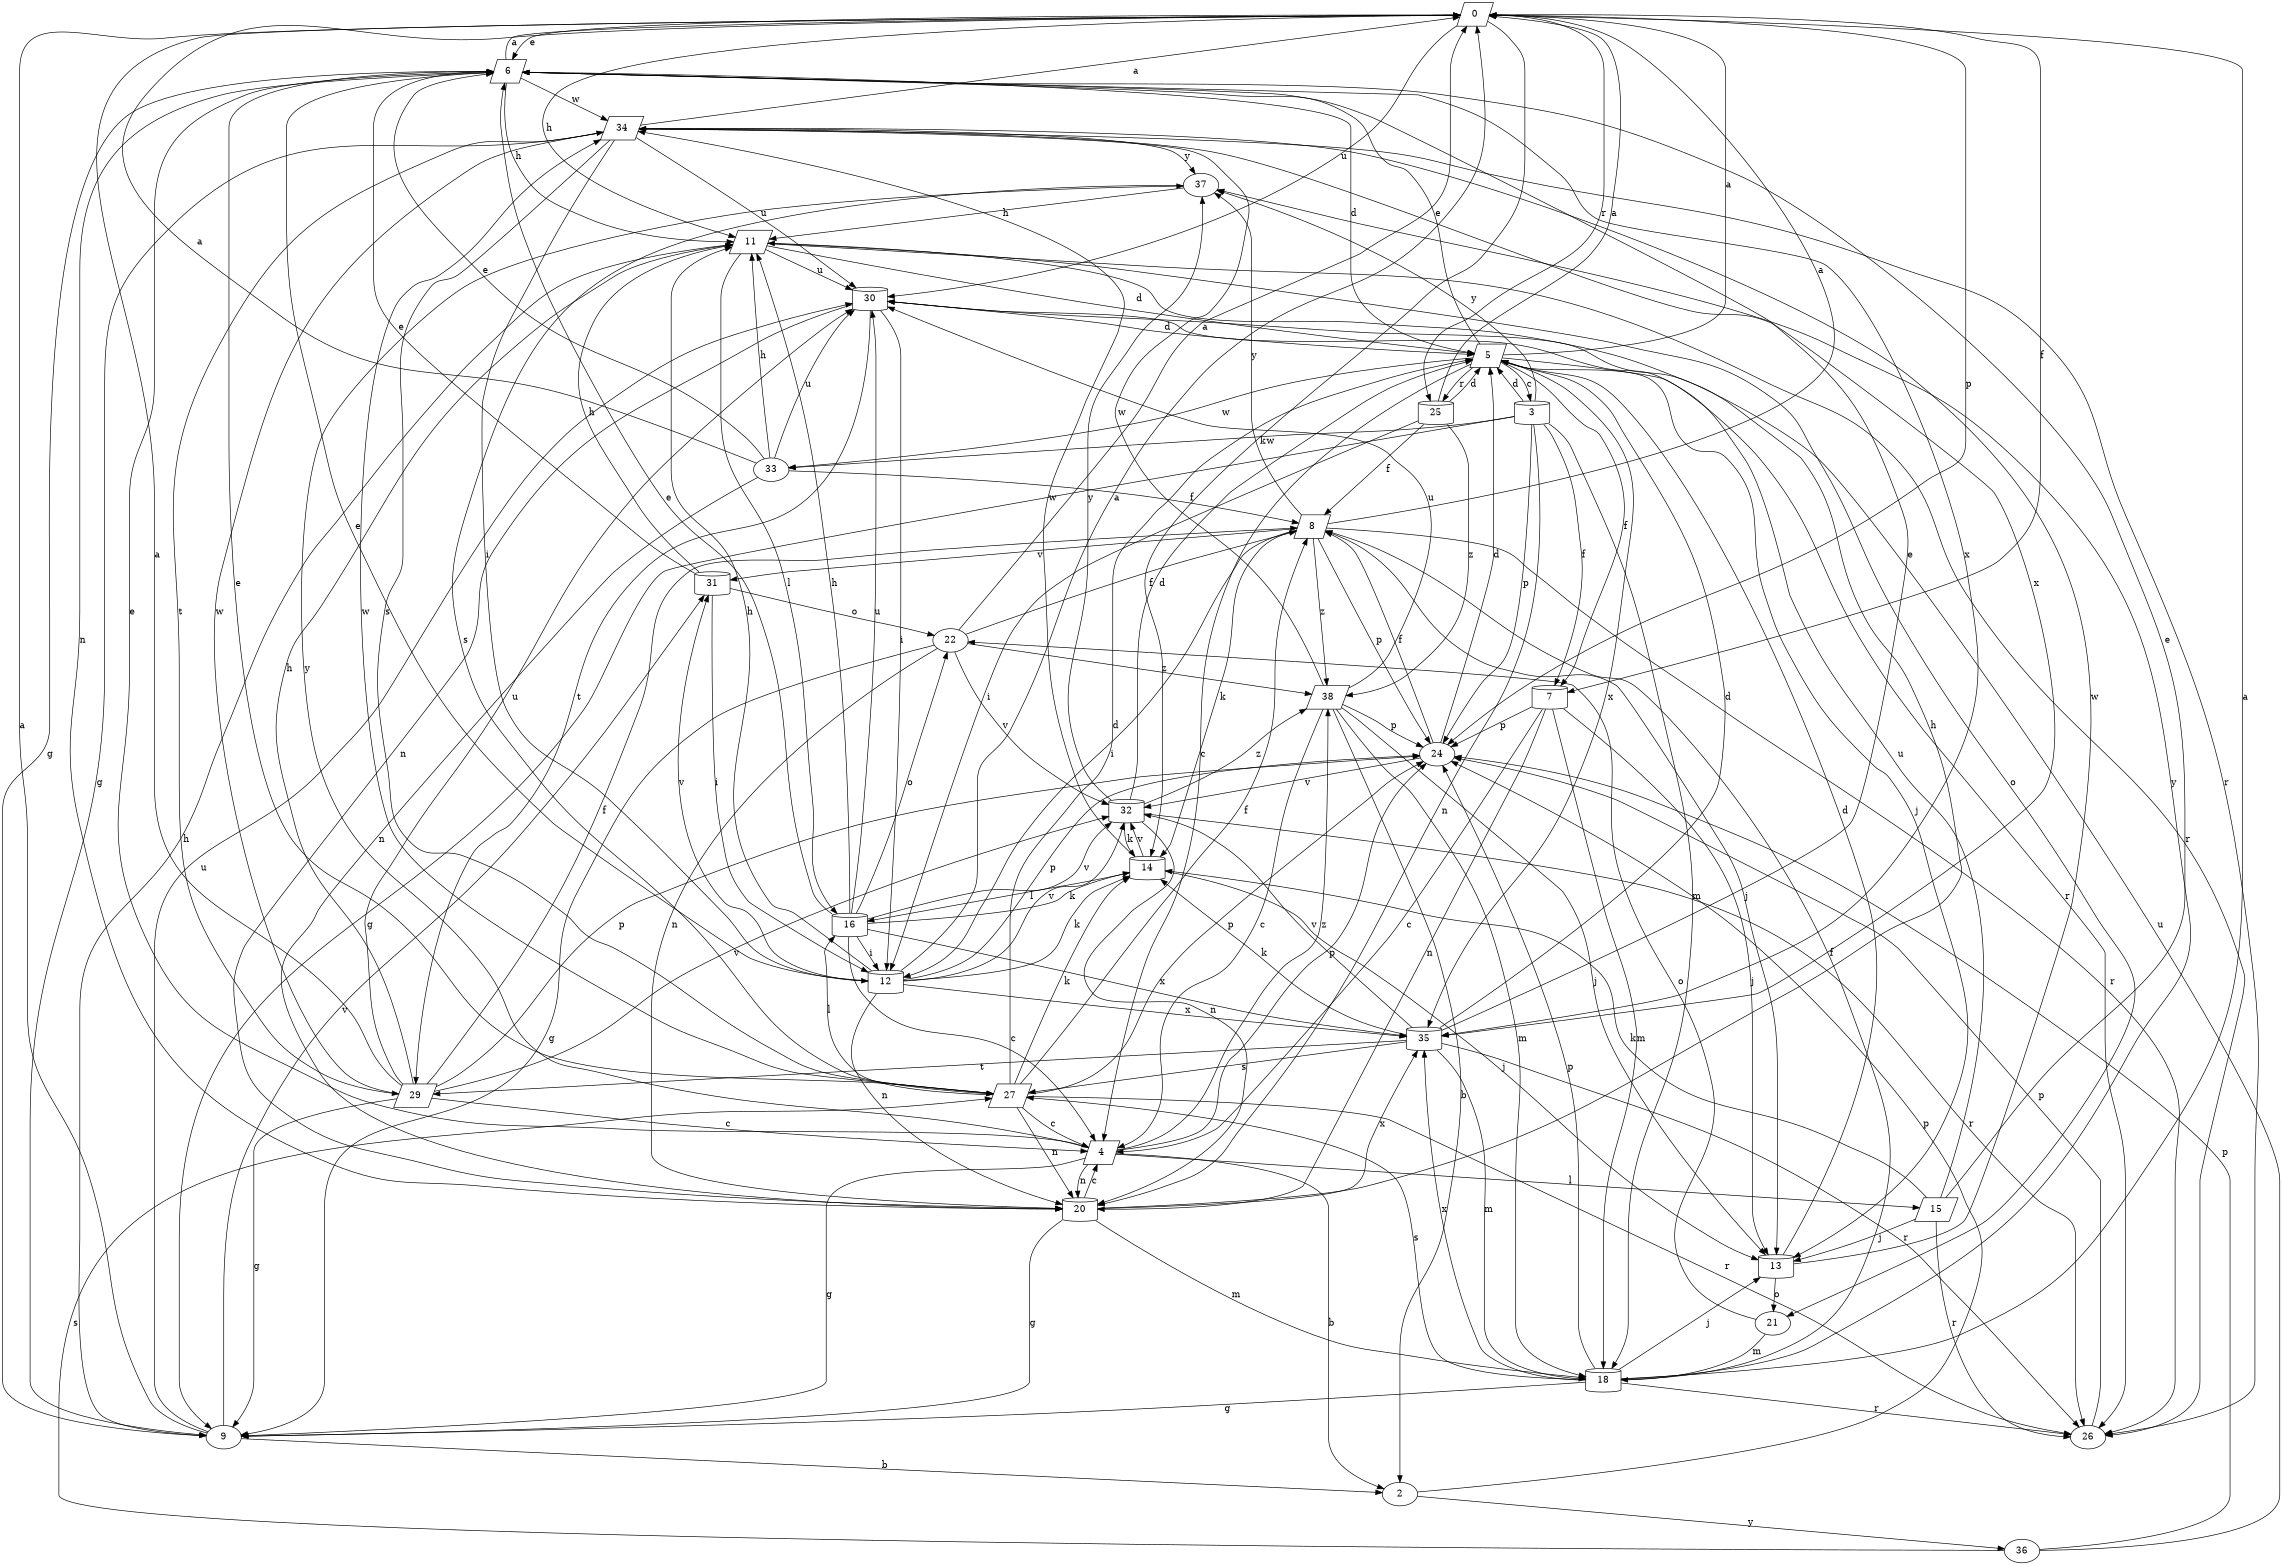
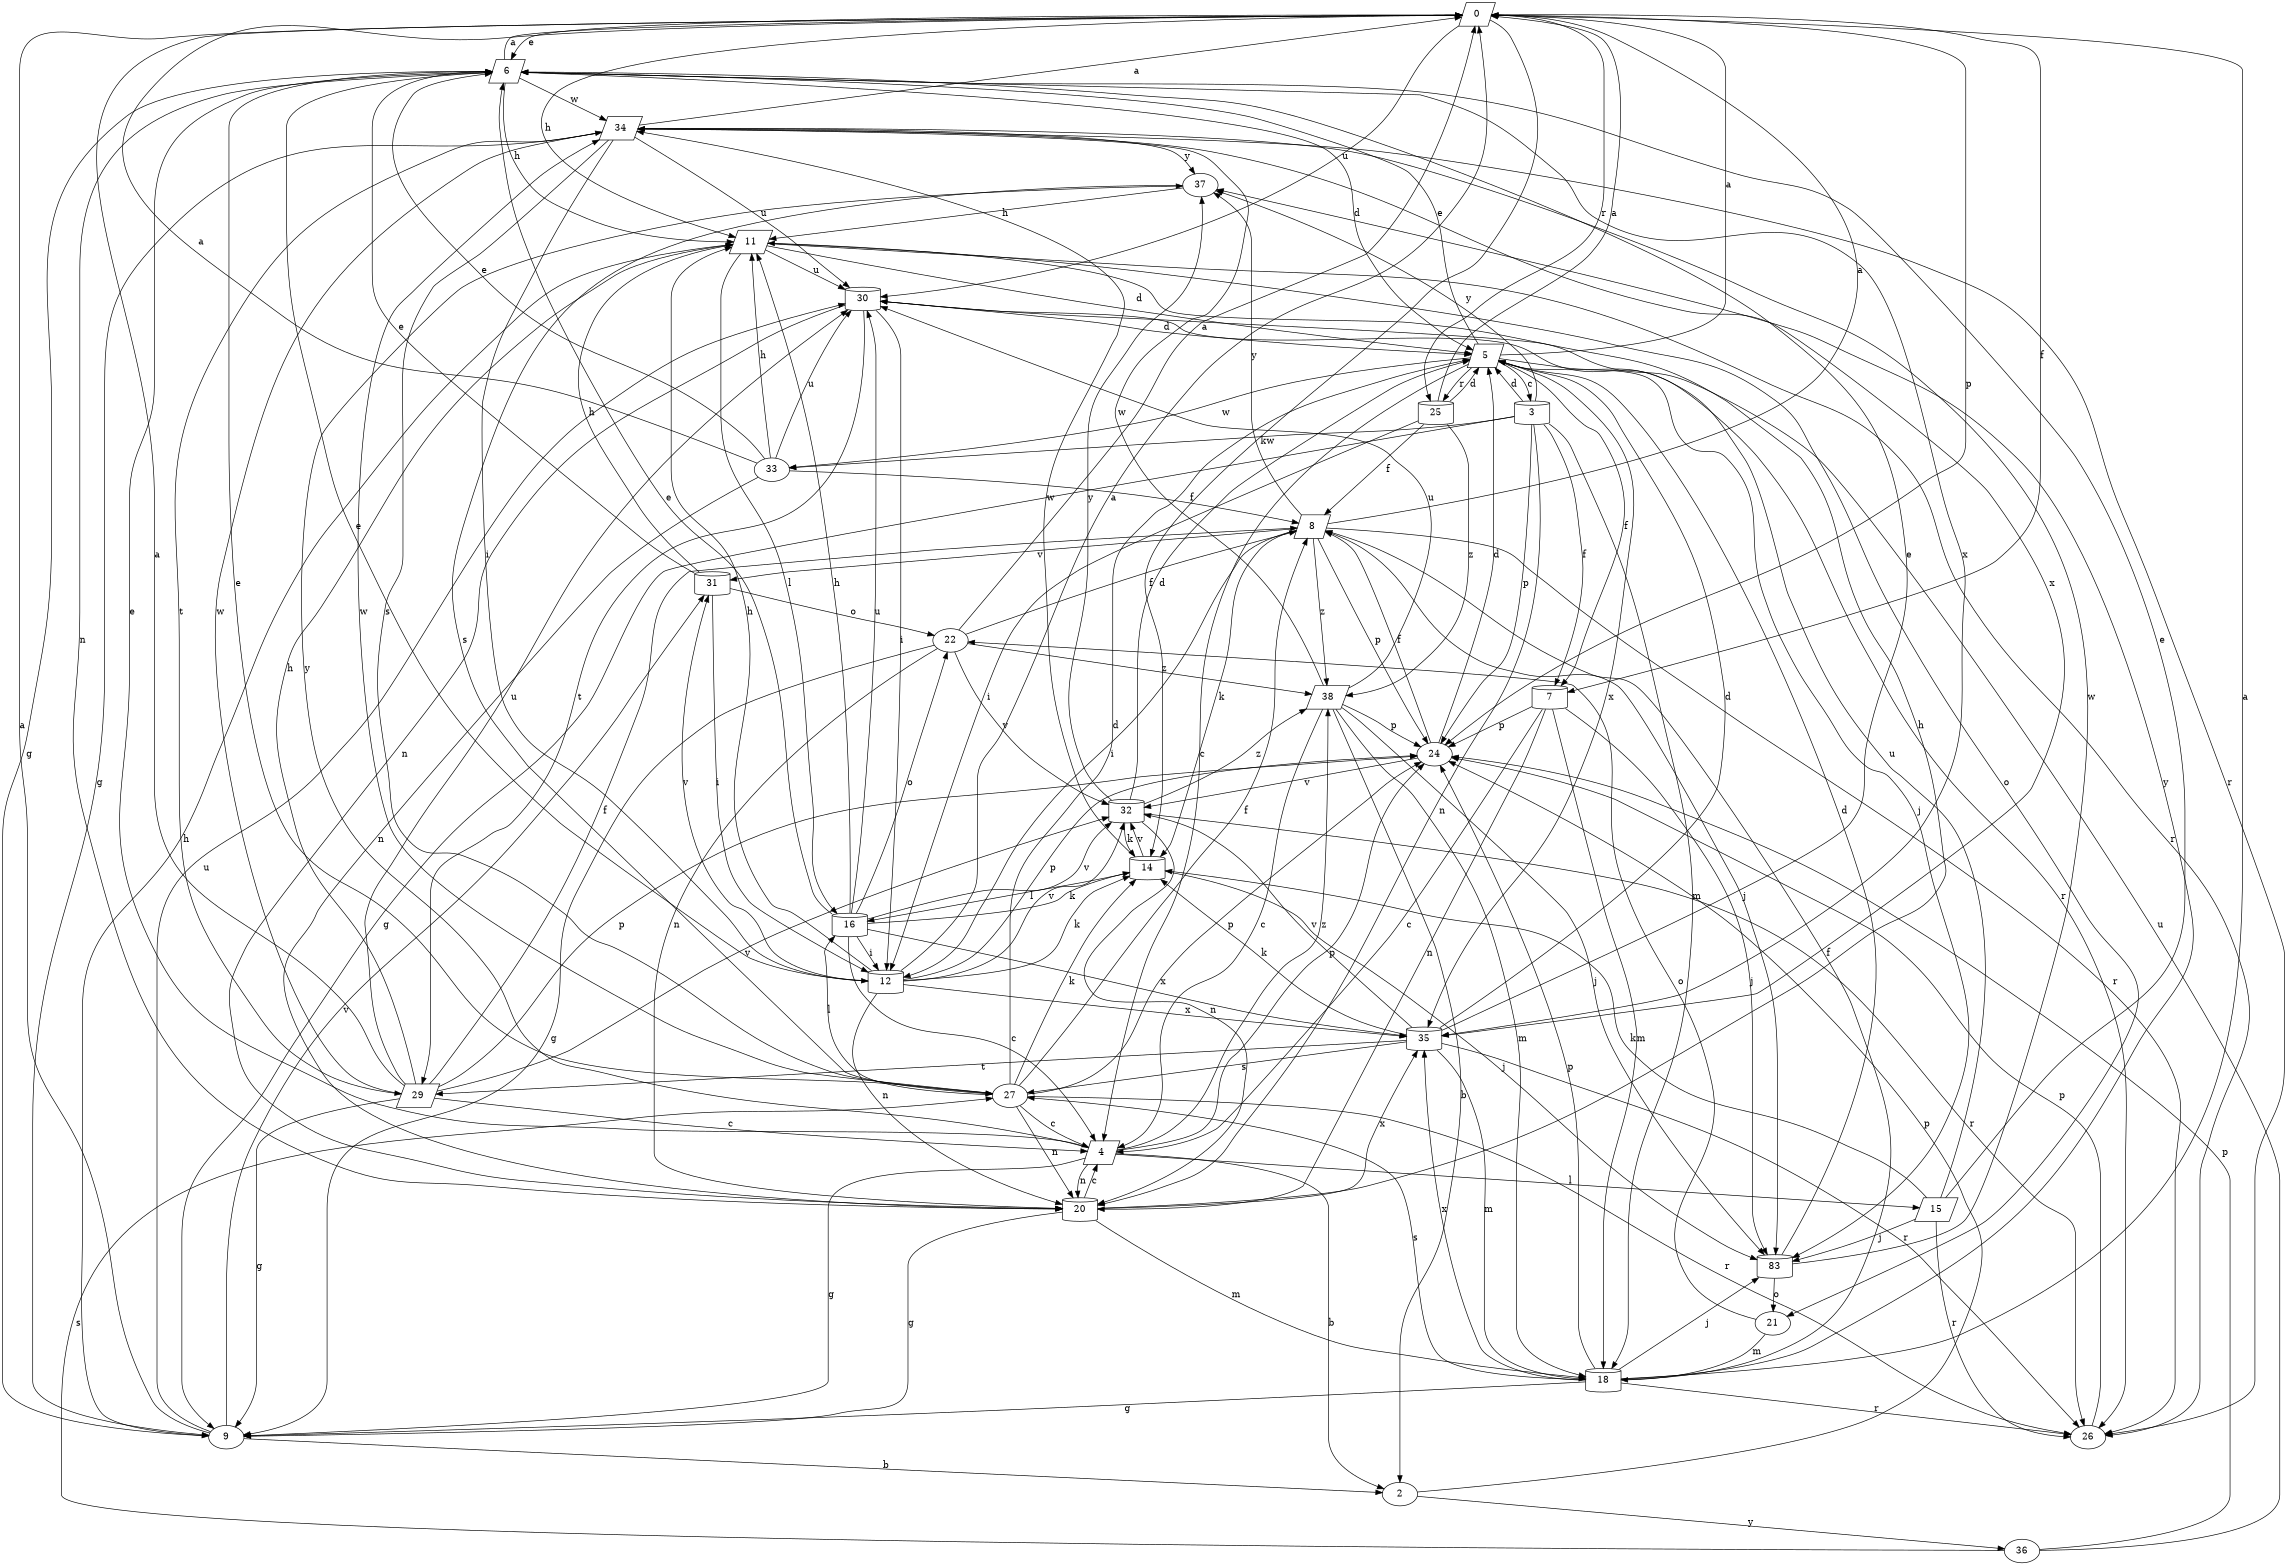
node "27": shape parallelogram -> ellipse
node "13": label "13" -> "83"
